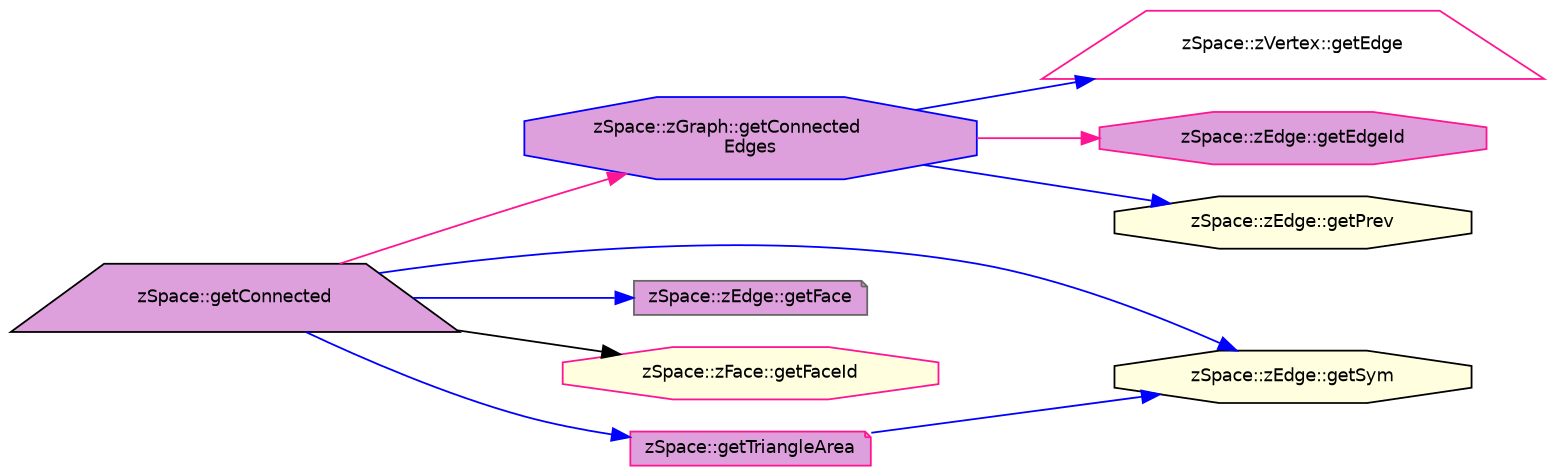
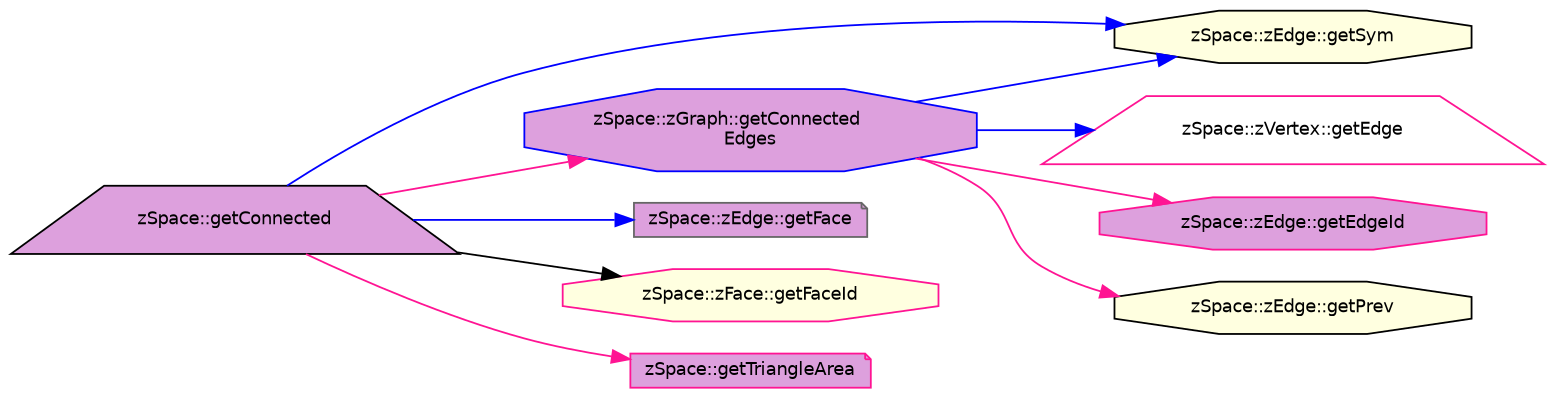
edge "zSpace::zGraph::getConnected Edges" -> "zSpace::zEdge::getPrev": color blue -> deeppink
edge "zSpace::getConnected" -> "zSpace::getTriangleArea": color blue -> deeppink
edge "zSpace::getTriangleArea" -> "zSpace::zEdge::getSym": now "zSpace::zGraph::getConnected Edges" -> "zSpace::zEdge::getSym"
